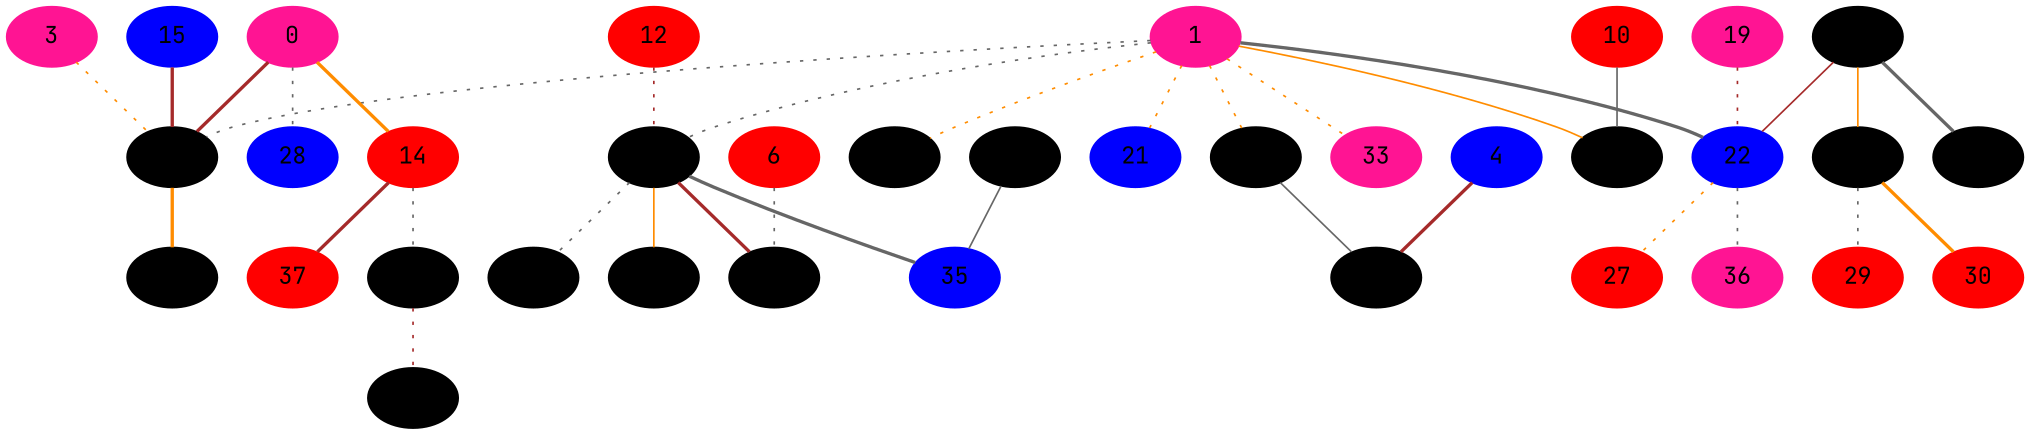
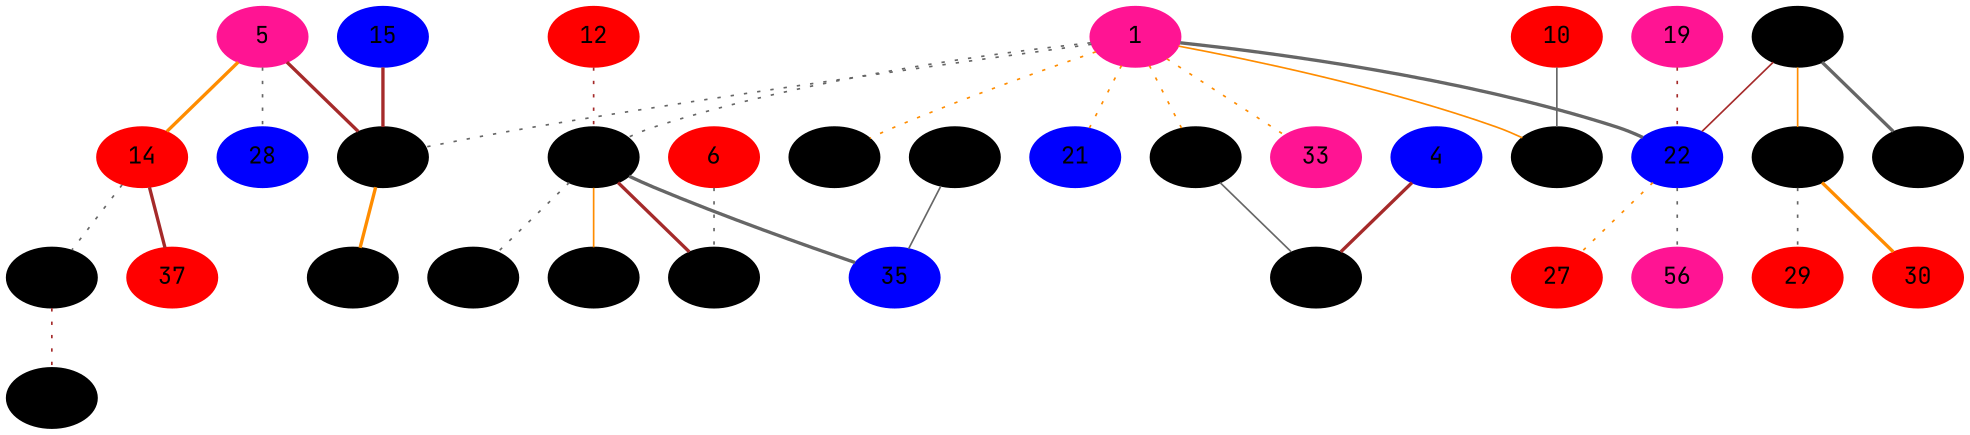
node "3": removed
node "0": label "0" -> "5"
node "36": label "36" -> "56"
